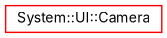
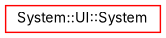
node "System::UI::Camera": label "System::UI::Camera" -> "System::UI::System"
